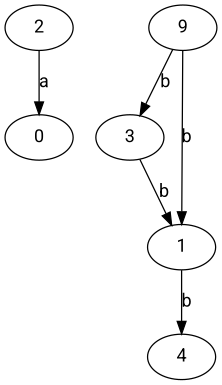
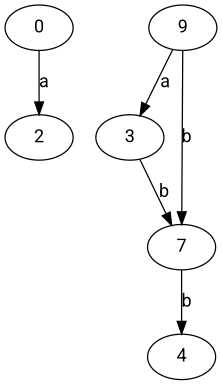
edge "2" -> "0": reversed
edge "9" -> "3": label "b" -> "a"
node "1": label "1" -> "7"
